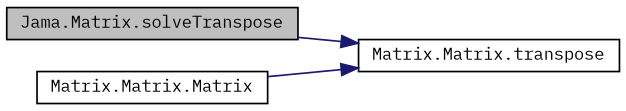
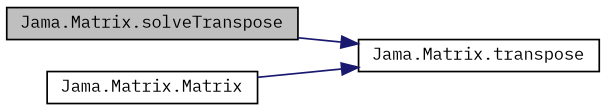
node "Matrix.Matrix.transpose": label "Matrix.Matrix.transpose" -> "Jama.Matrix.transpose"
node "Matrix.Matrix.Matrix": label "Matrix.Matrix.Matrix" -> "Jama.Matrix.Matrix"
